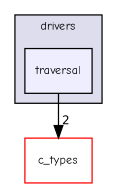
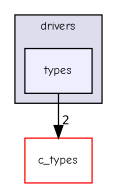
node "traversal": label "traversal" -> "types"
